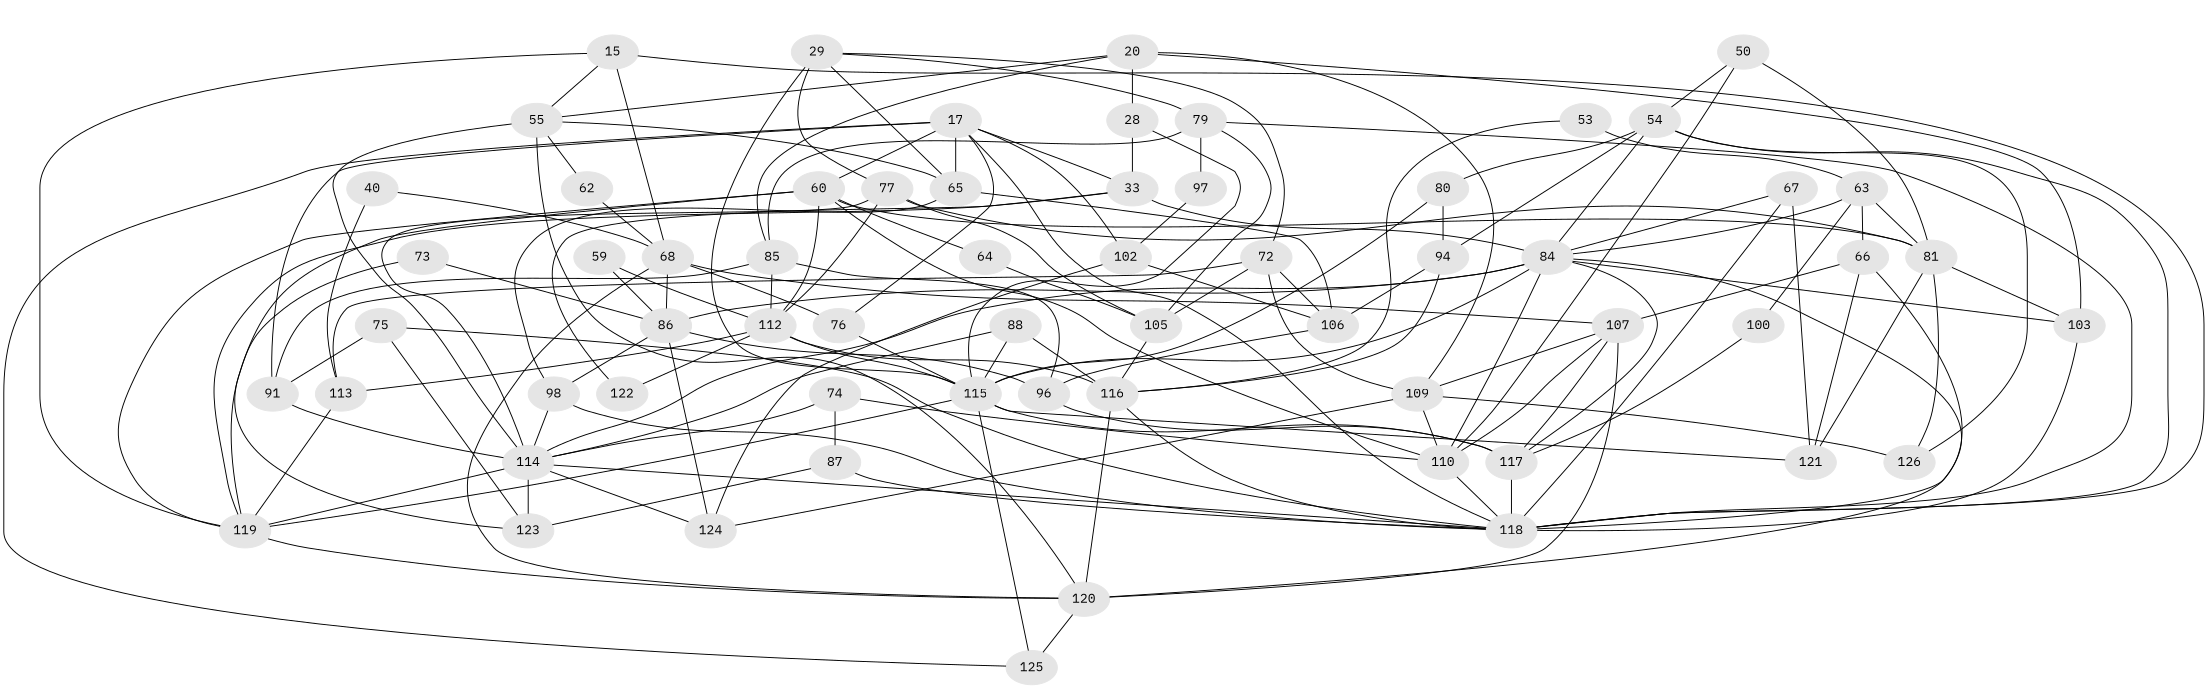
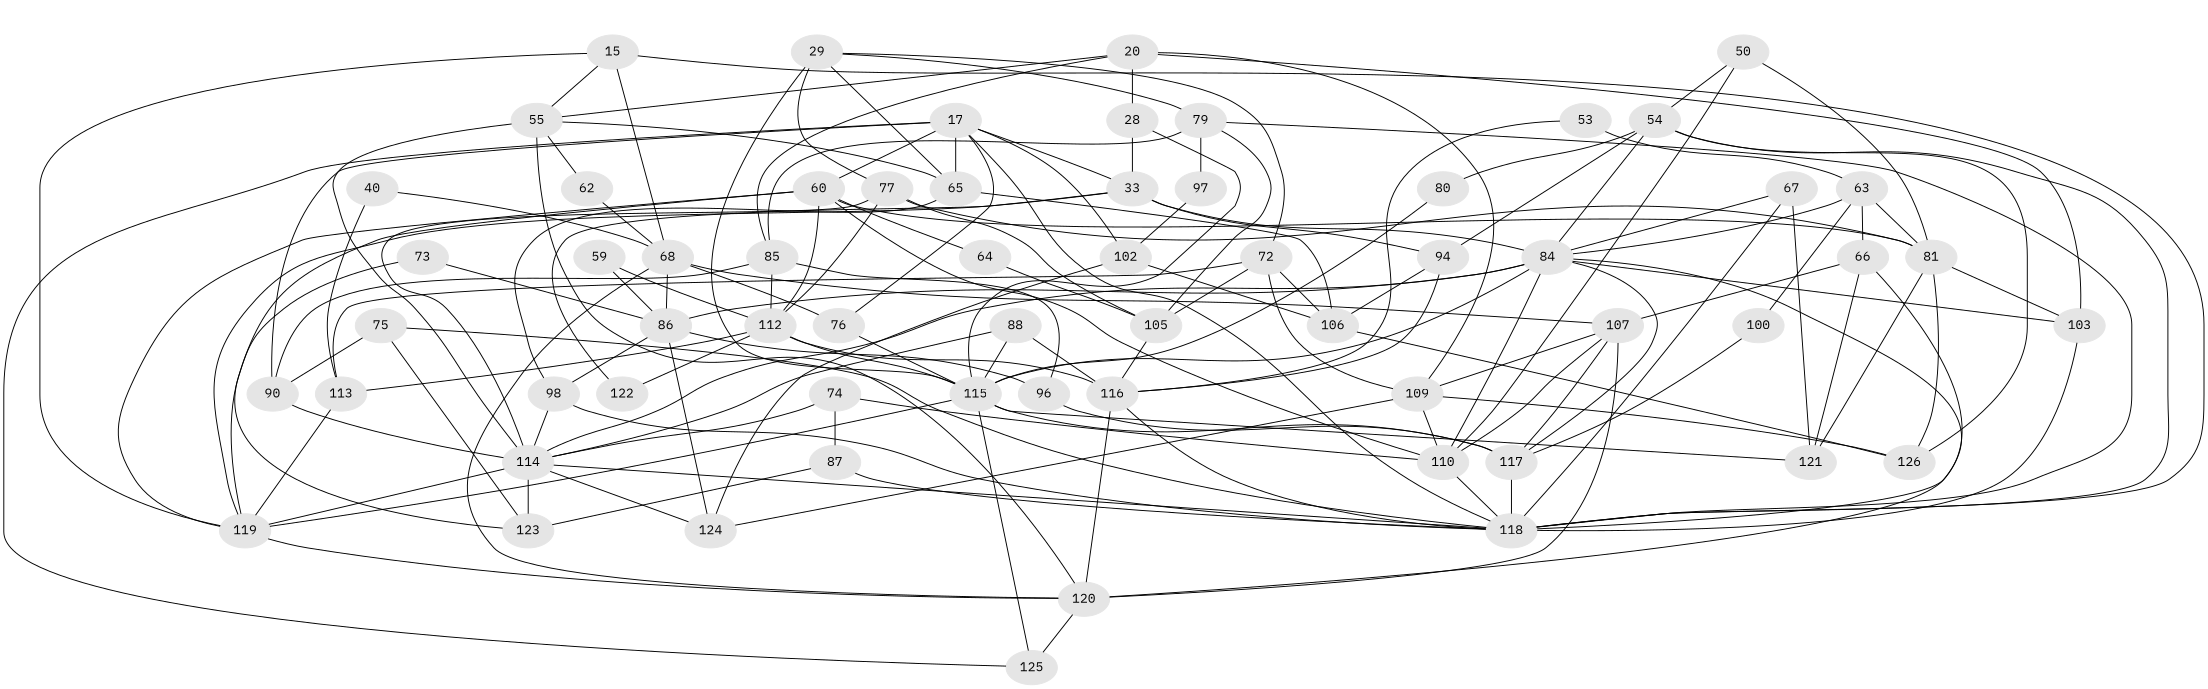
edge "80" -- "94": now "33" -- "94"
edge "106" -- "96": now "106" -- "126"
node "91": label "91" -> "90"
